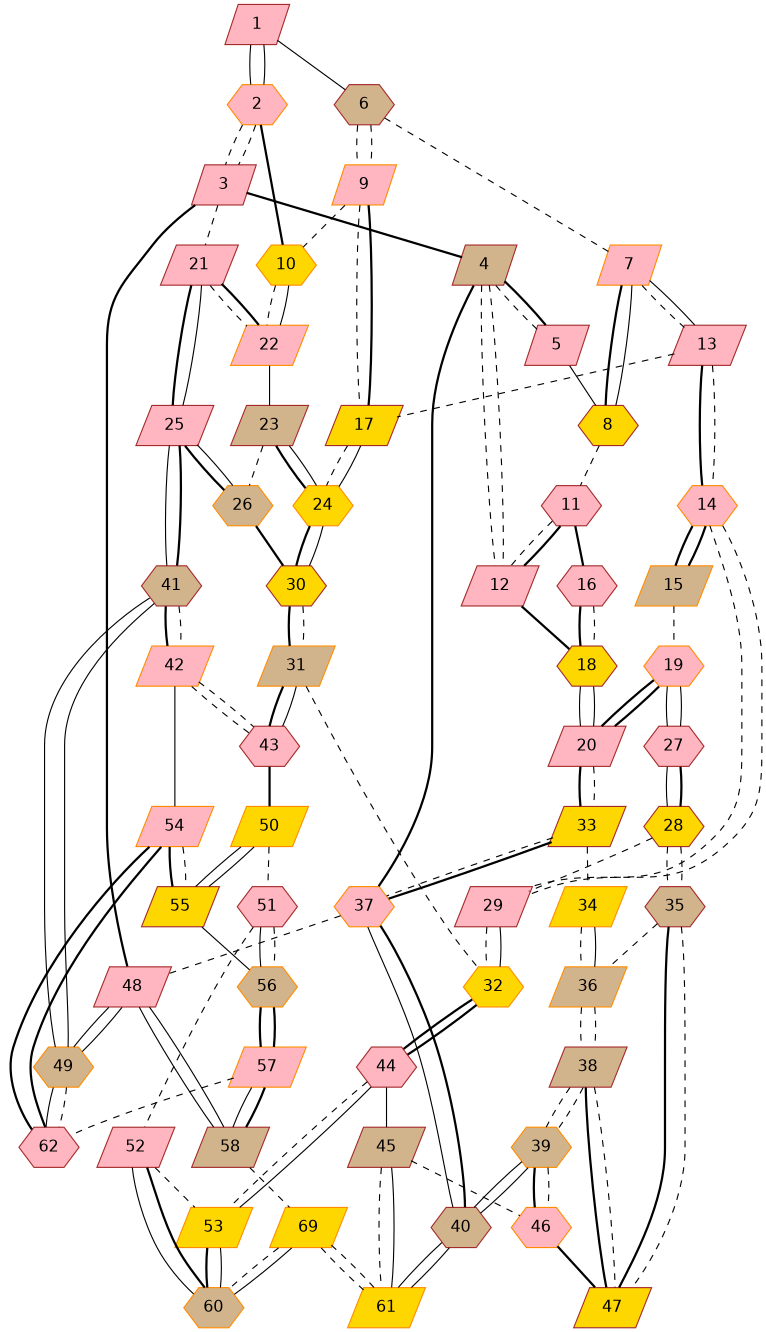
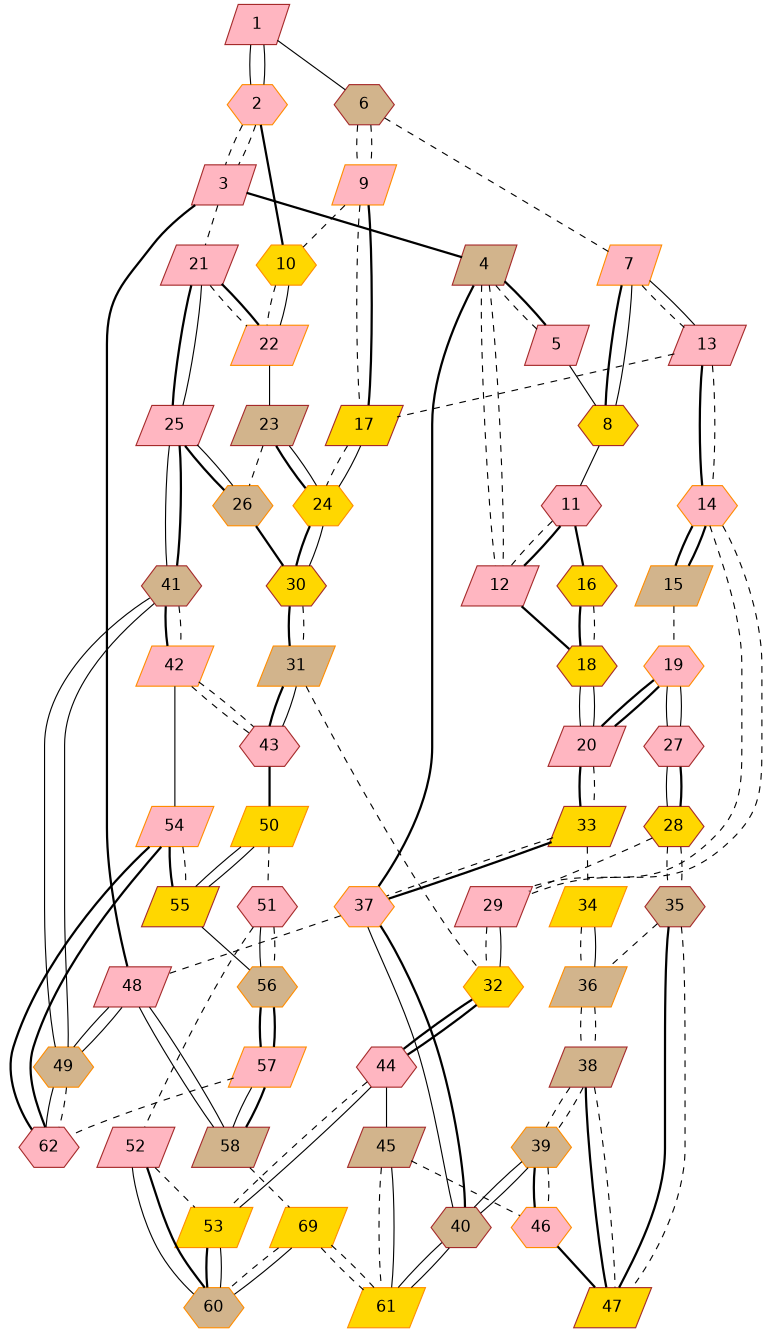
edge "8" -- "11": style dashed -> solid
node "16": fillcolor lightpink -> gold
